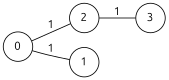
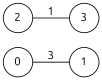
edge "2" -- "0": removed, label "1"
edge "0" -- "1": label "1" -> "3"
